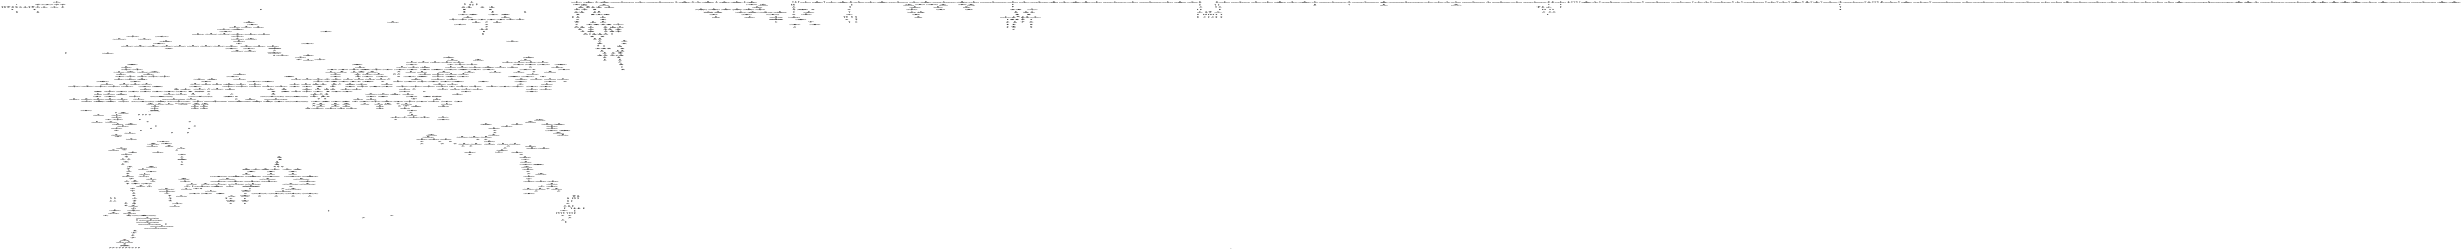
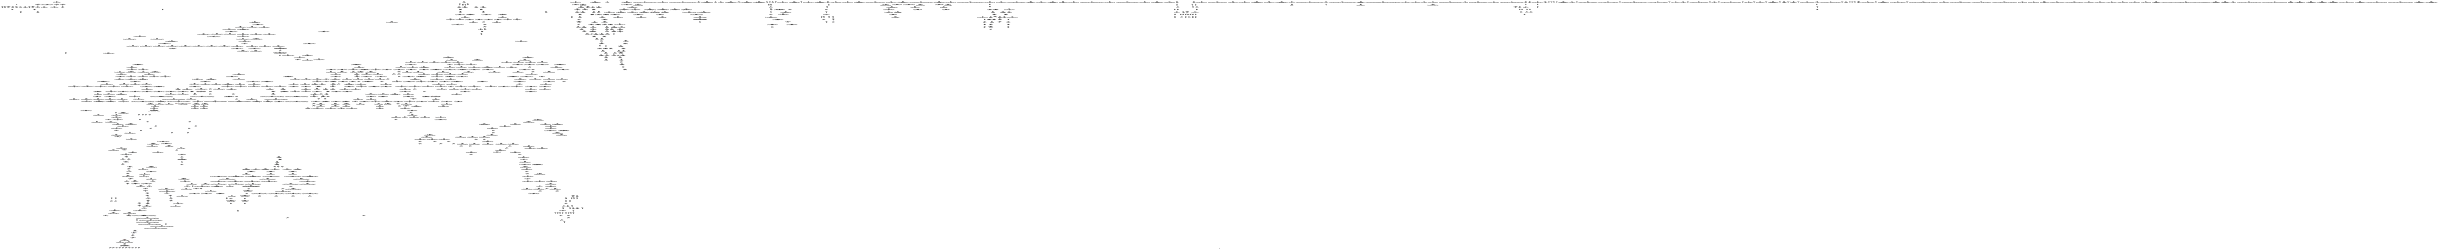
node "NodeID: 2021": added
